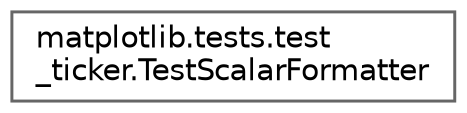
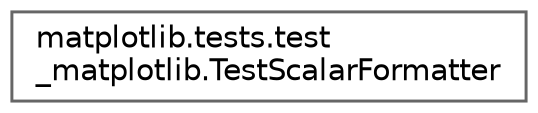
node "matplotlib.tests.test _ticker.TestScalarFormatter": label "matplotlib.tests.test _ticker.TestScalarFormatter" -> "matplotlib.tests.test _matplotlib.TestScalarFormatter"
